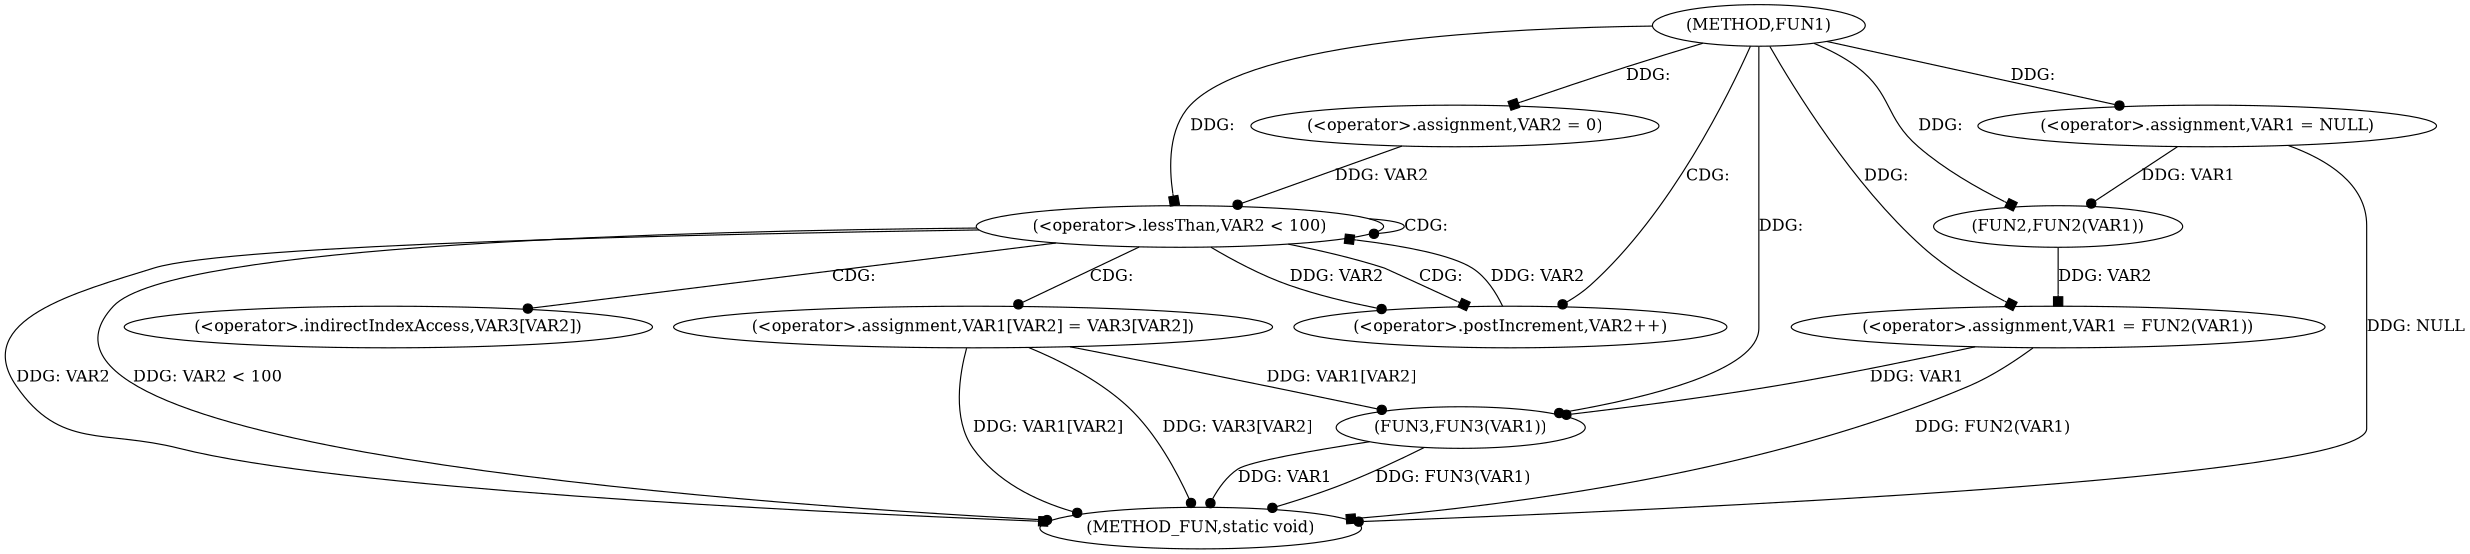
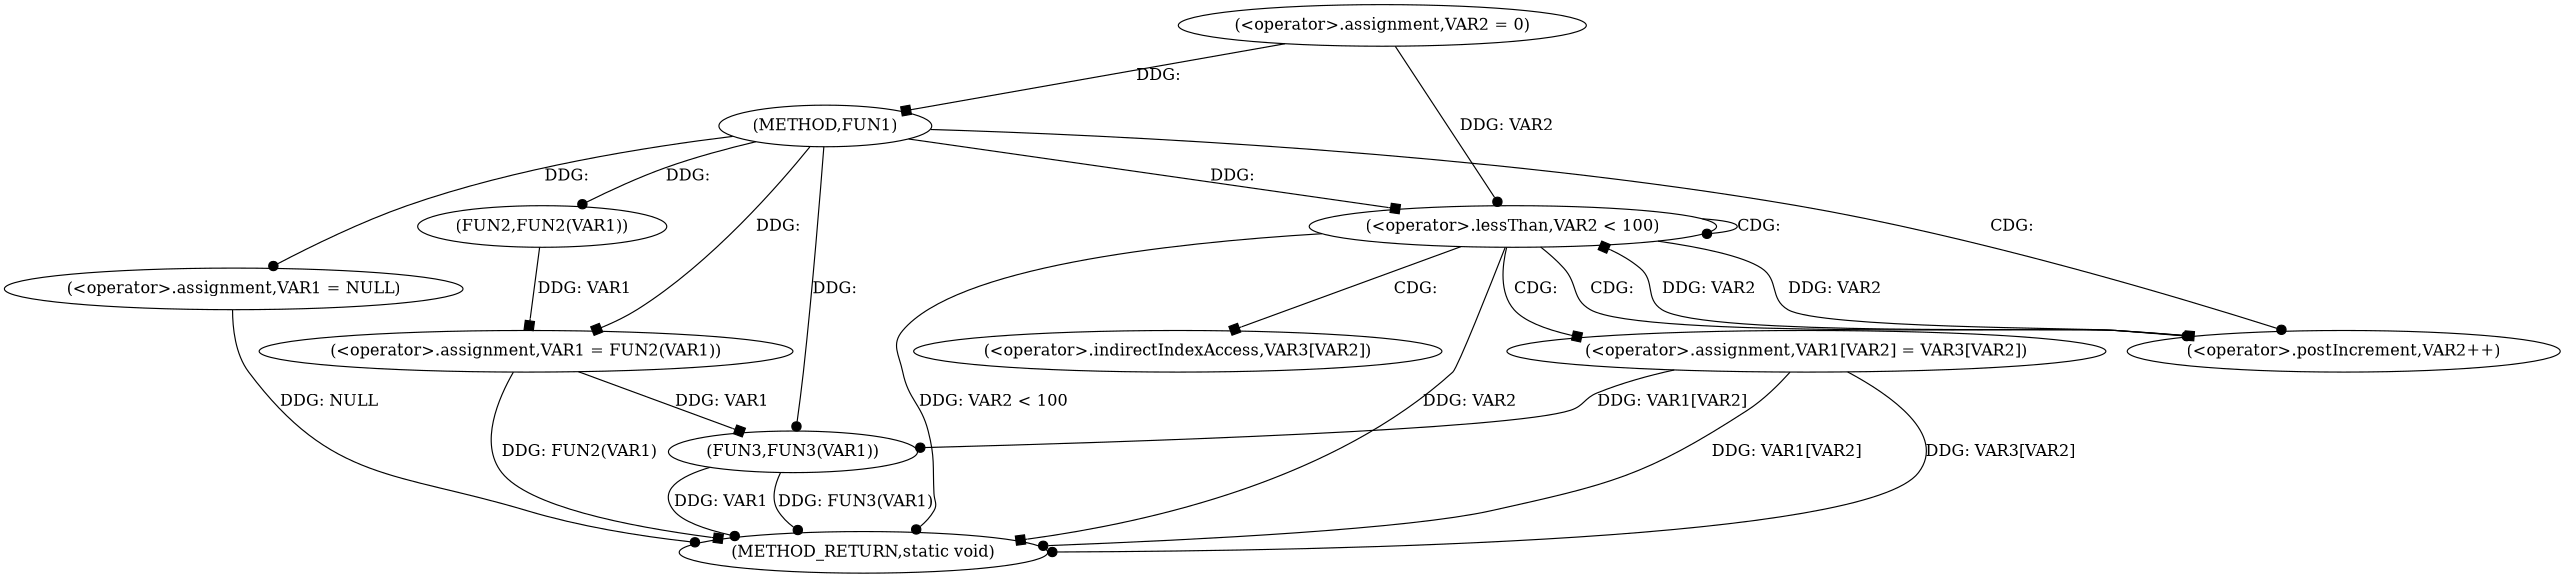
edge "(METHOD,FUN1)" -> "(<operator>.assignment,VAR2 = 0)": reversed
edge "(METHOD,FUN1)" -> "(FUN2,FUN2(VAR1))": arrowhead box -> dot
edge "(<operator>.assignment,VAR1 = NULL)" -> "(FUN2,FUN2(VAR1))": removed, label "DDG: VAR1"
edge "(<operator>.lessThan,VAR2 < 100)" -> "(<operator>.assignment,VAR1[VAR2] = VAR3[VAR2])": arrowhead dot -> box
edge "(<operator>.lessThan,VAR2 < 100)" -> "(<operator>.indirectIndexAccess,VAR3[VAR2])": arrowhead dot -> box
edge "(FUN2,FUN2(VAR1))" -> "(<operator>.assignment,VAR1 = FUN2(VAR1))": label "DDG: VAR2" -> "DDG: VAR1"
edge "(<operator>.assignment,VAR1 = FUN2(VAR1))" -> "(FUN3,FUN3(VAR1))": arrowhead dot -> box
node "(METHOD_FUN,static void)": label "(METHOD_FUN,static void)" -> "(METHOD_RETURN,static void)"
